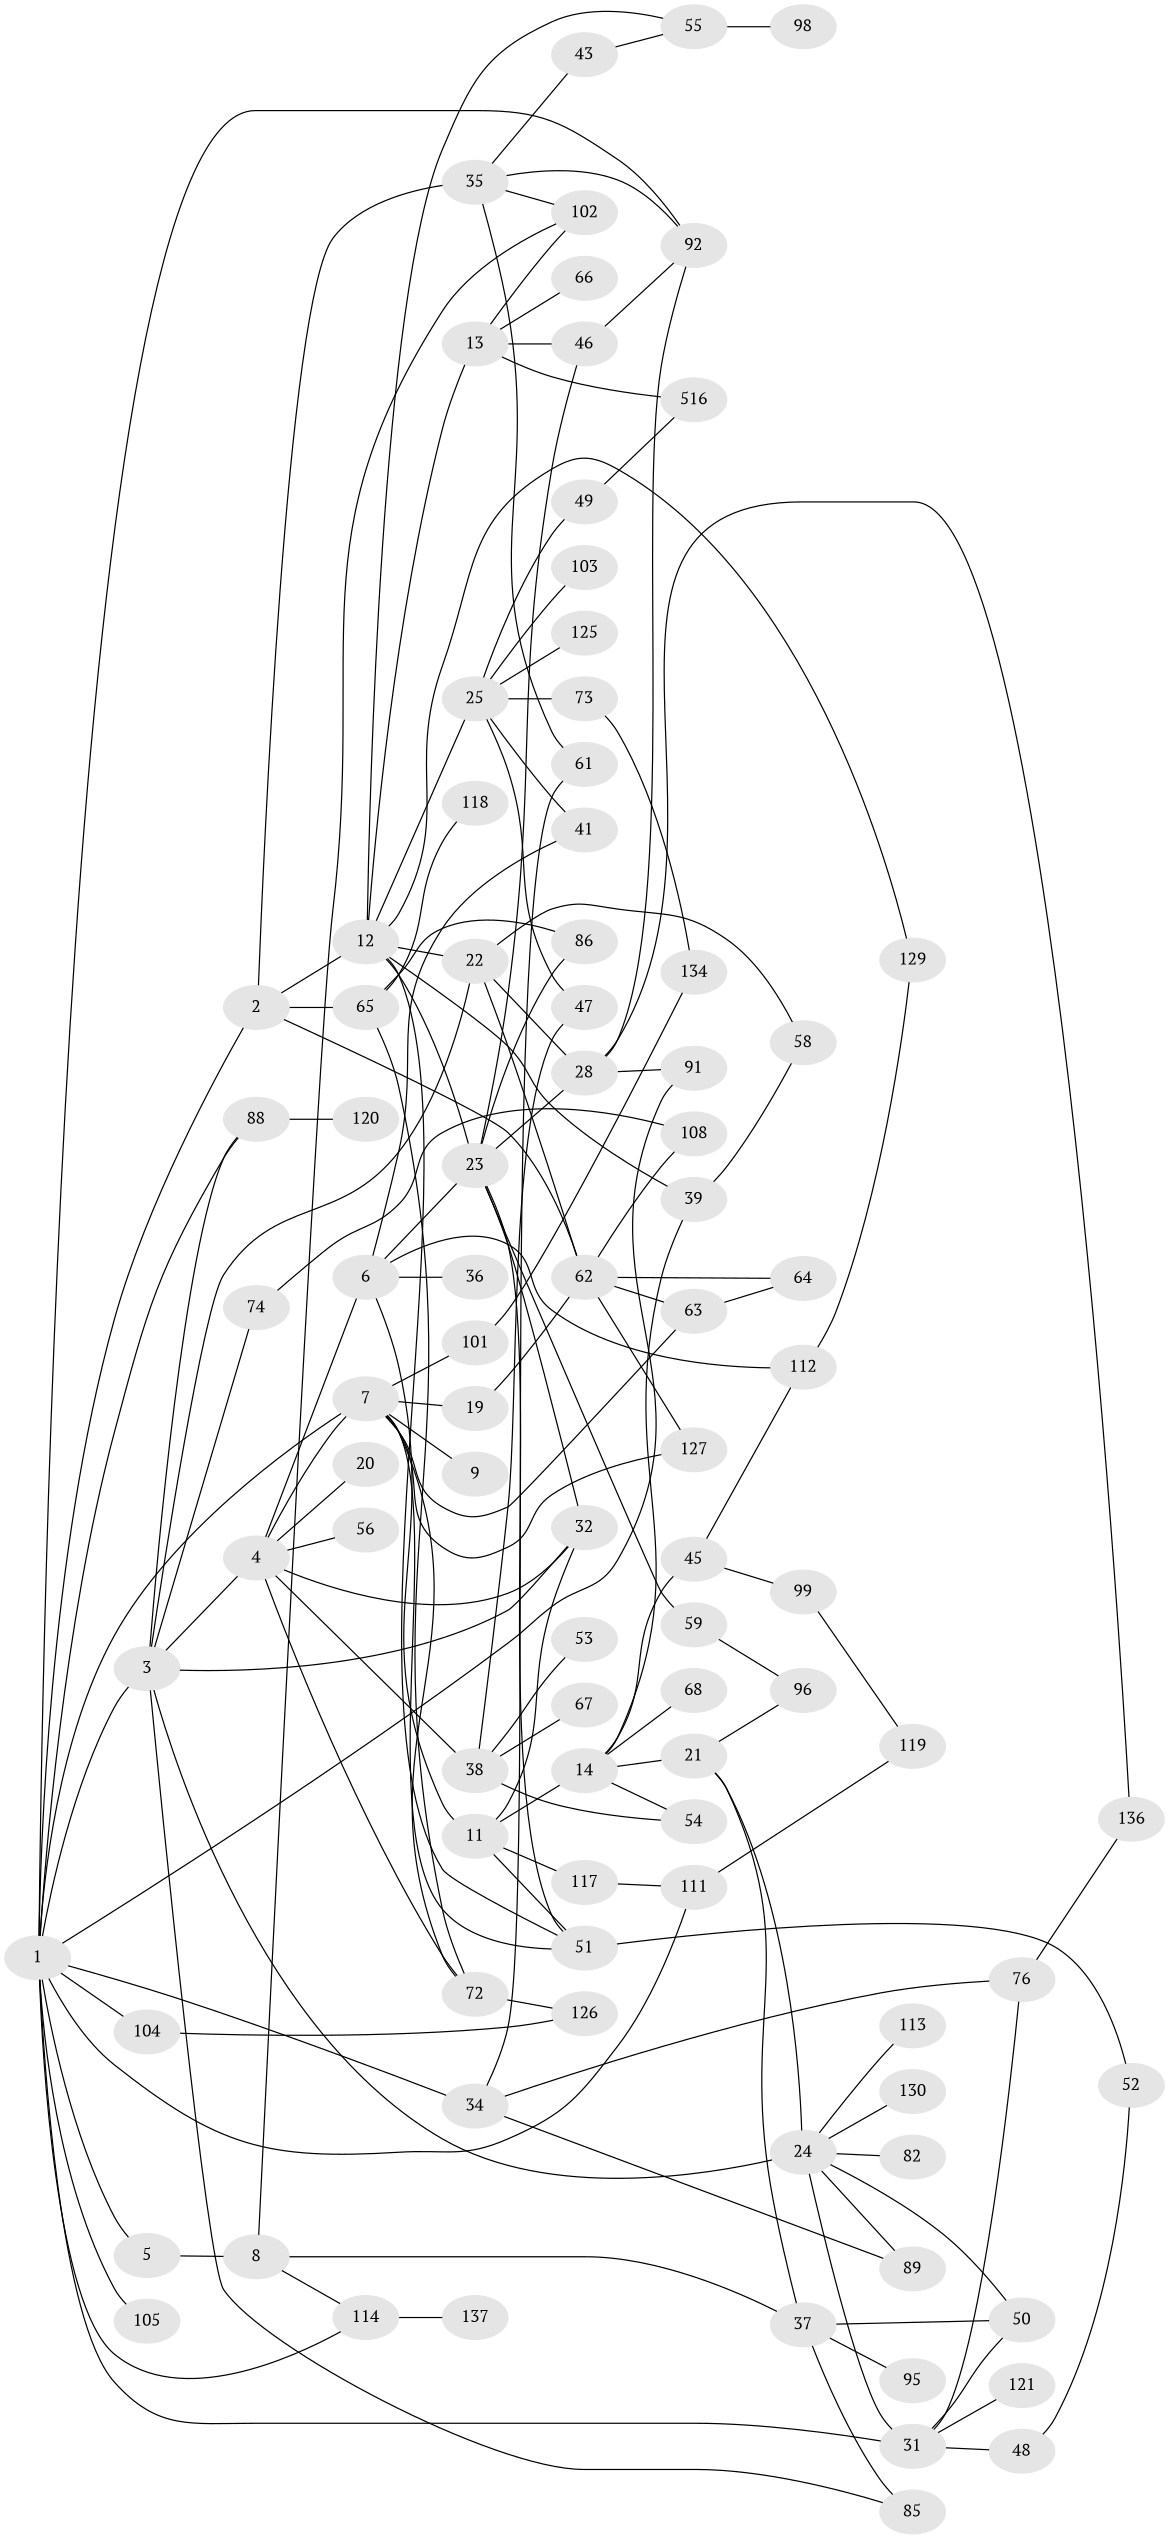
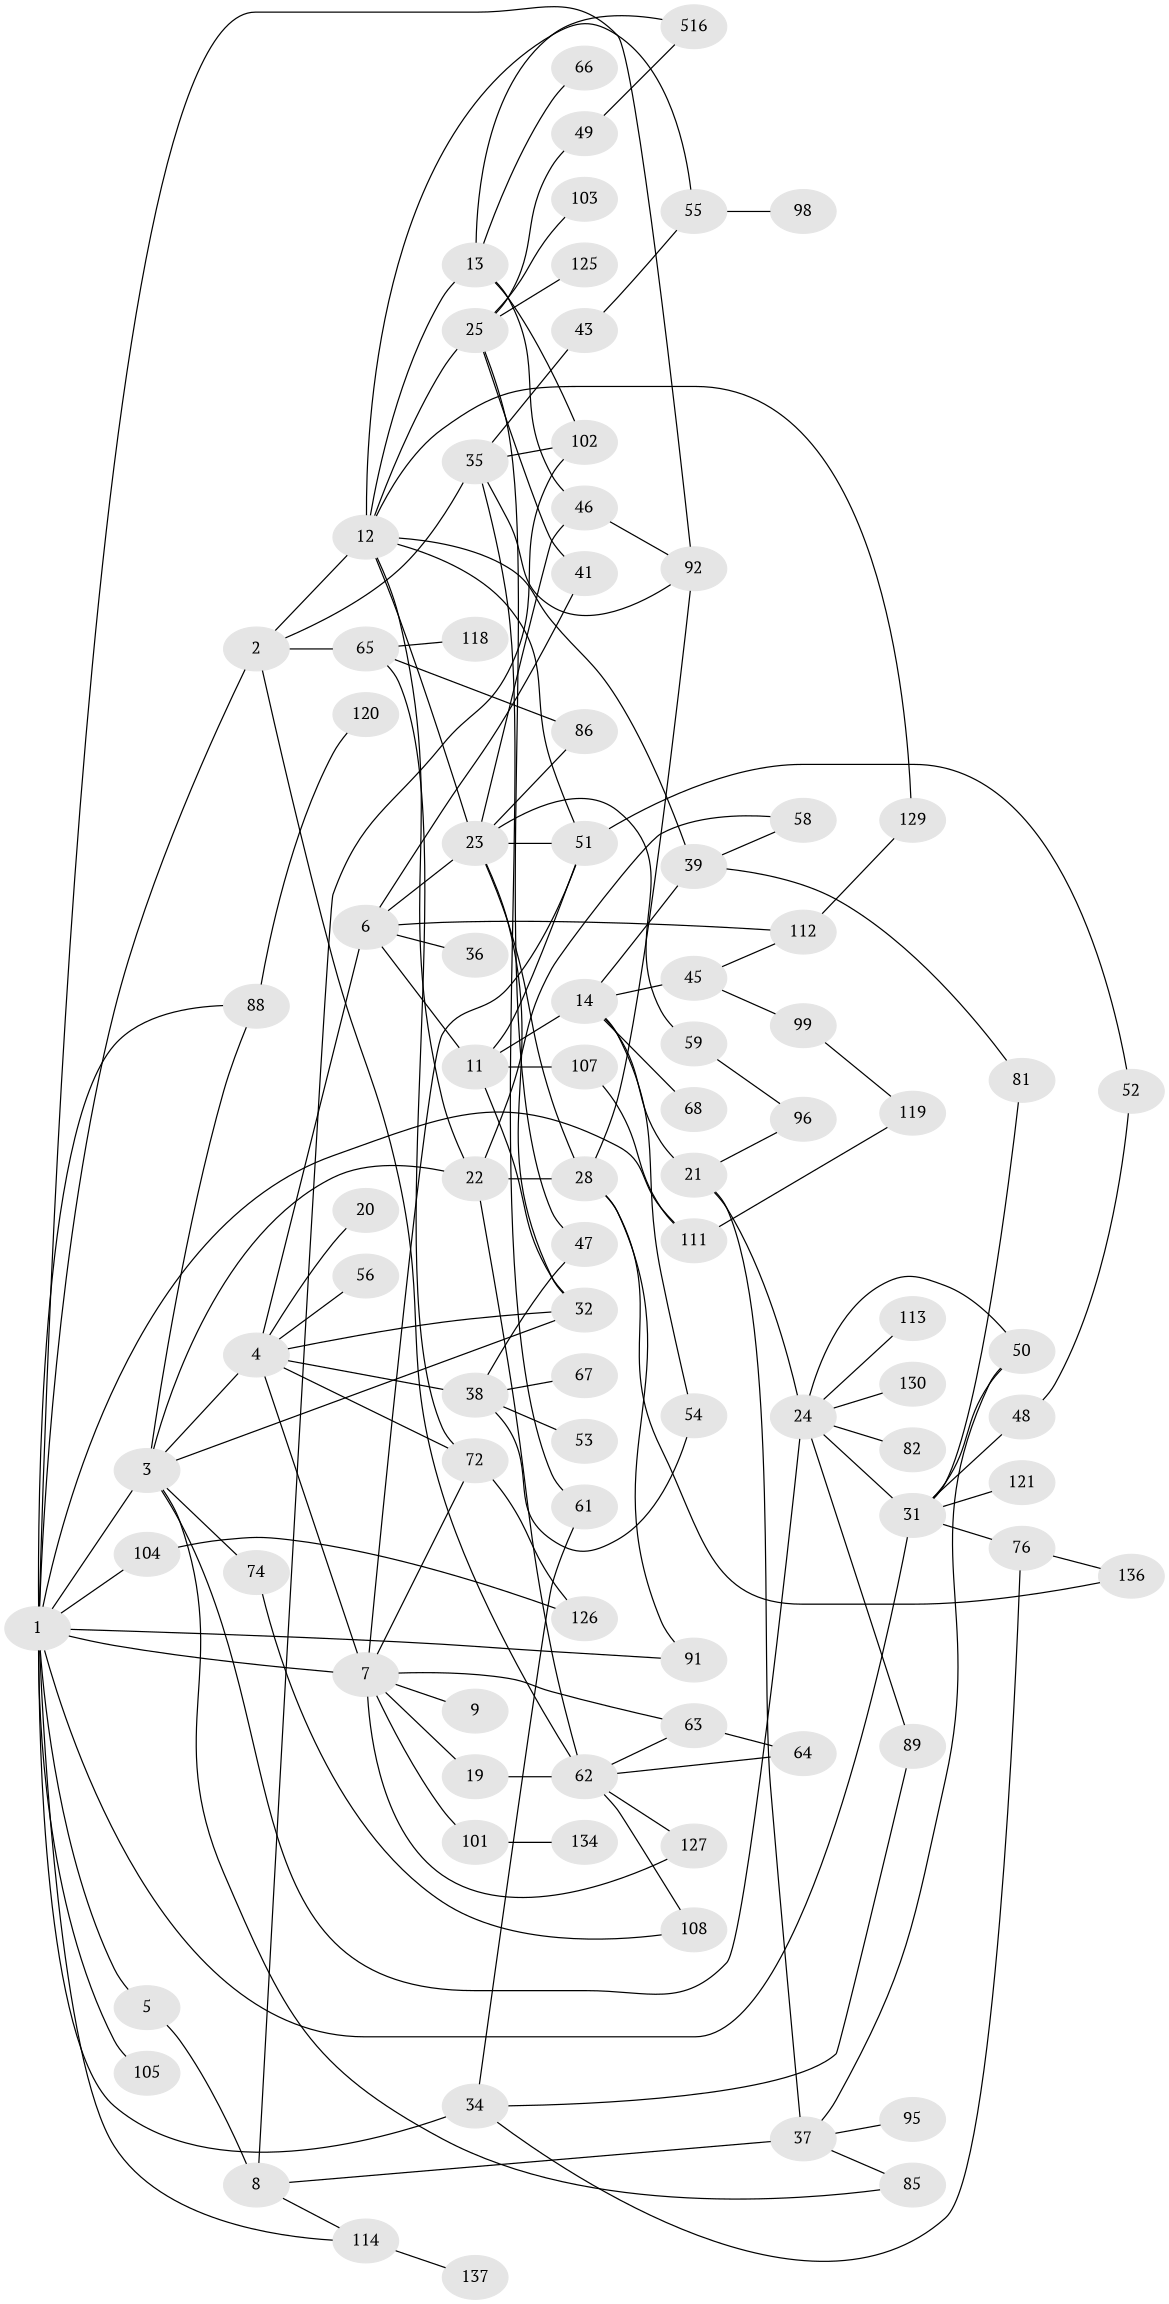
node "73": removed
node "81": added
node "117": label "117" -> "107"
